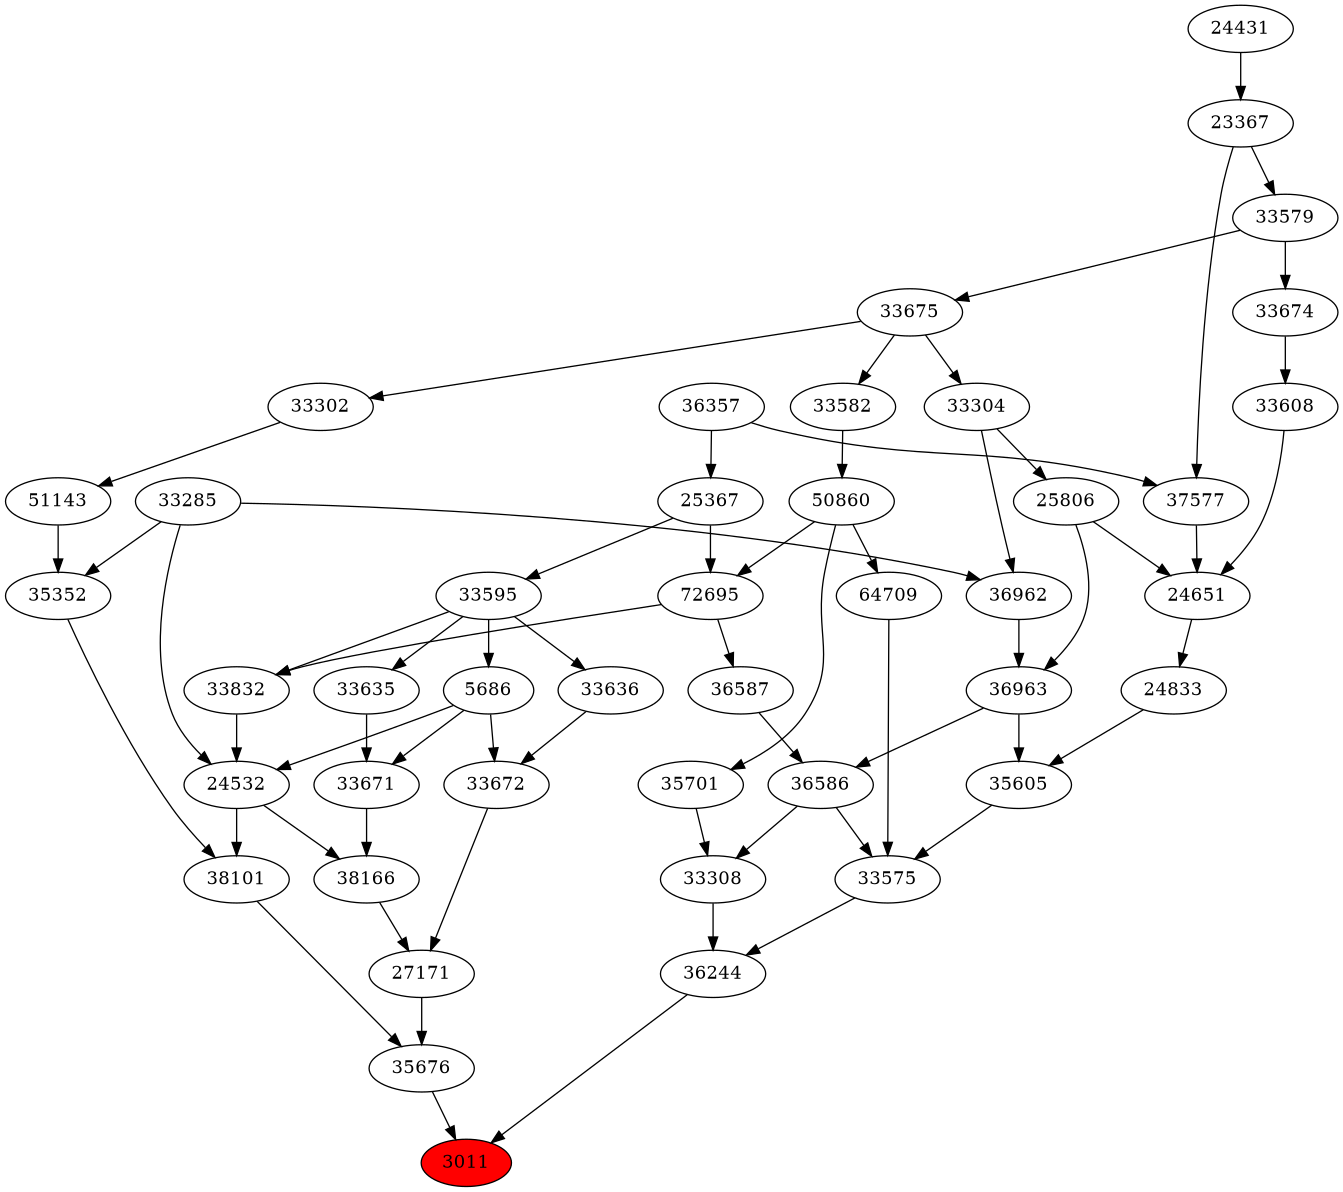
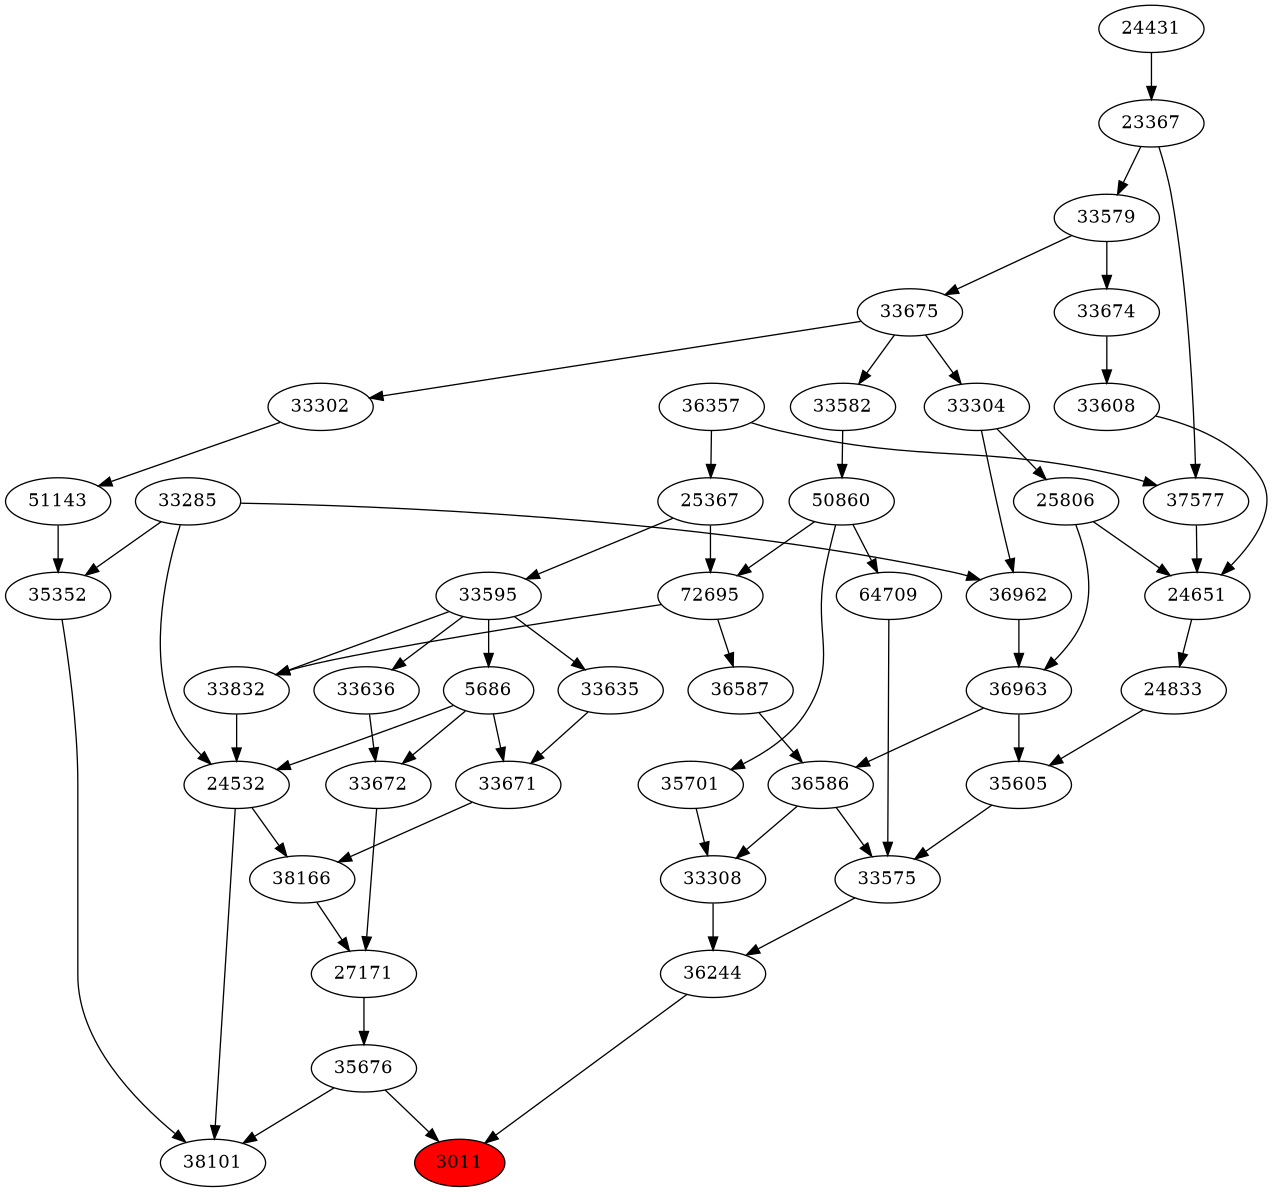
edge "38101" -> "35676": reversed
